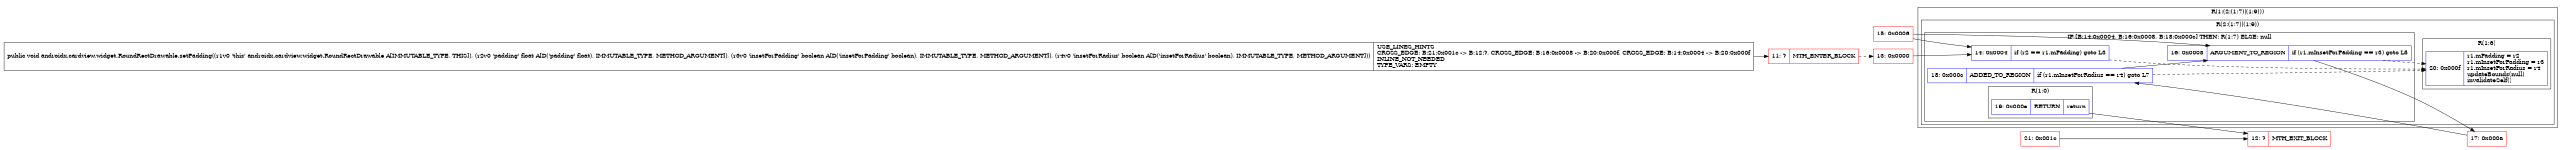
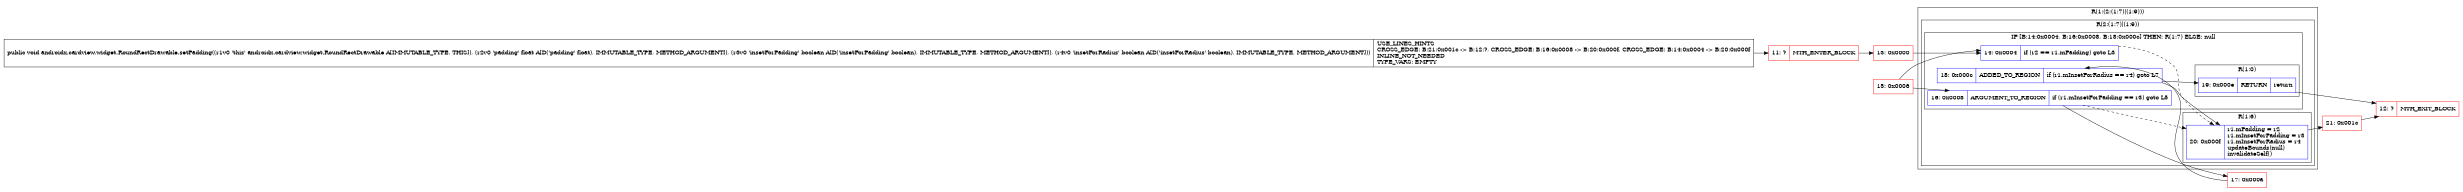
edge "11: ?" -> "13: 0x0000": style dashed -> solid
edge "18: 0x000c" -> "16: 0x0008": now "18: 0x000c" -> "19: 0x000e"
edge "18: 0x000c" -> "20: 0x000f": style dashed -> solid
edge "20: 0x000f" -> "21: 0x001c": added
